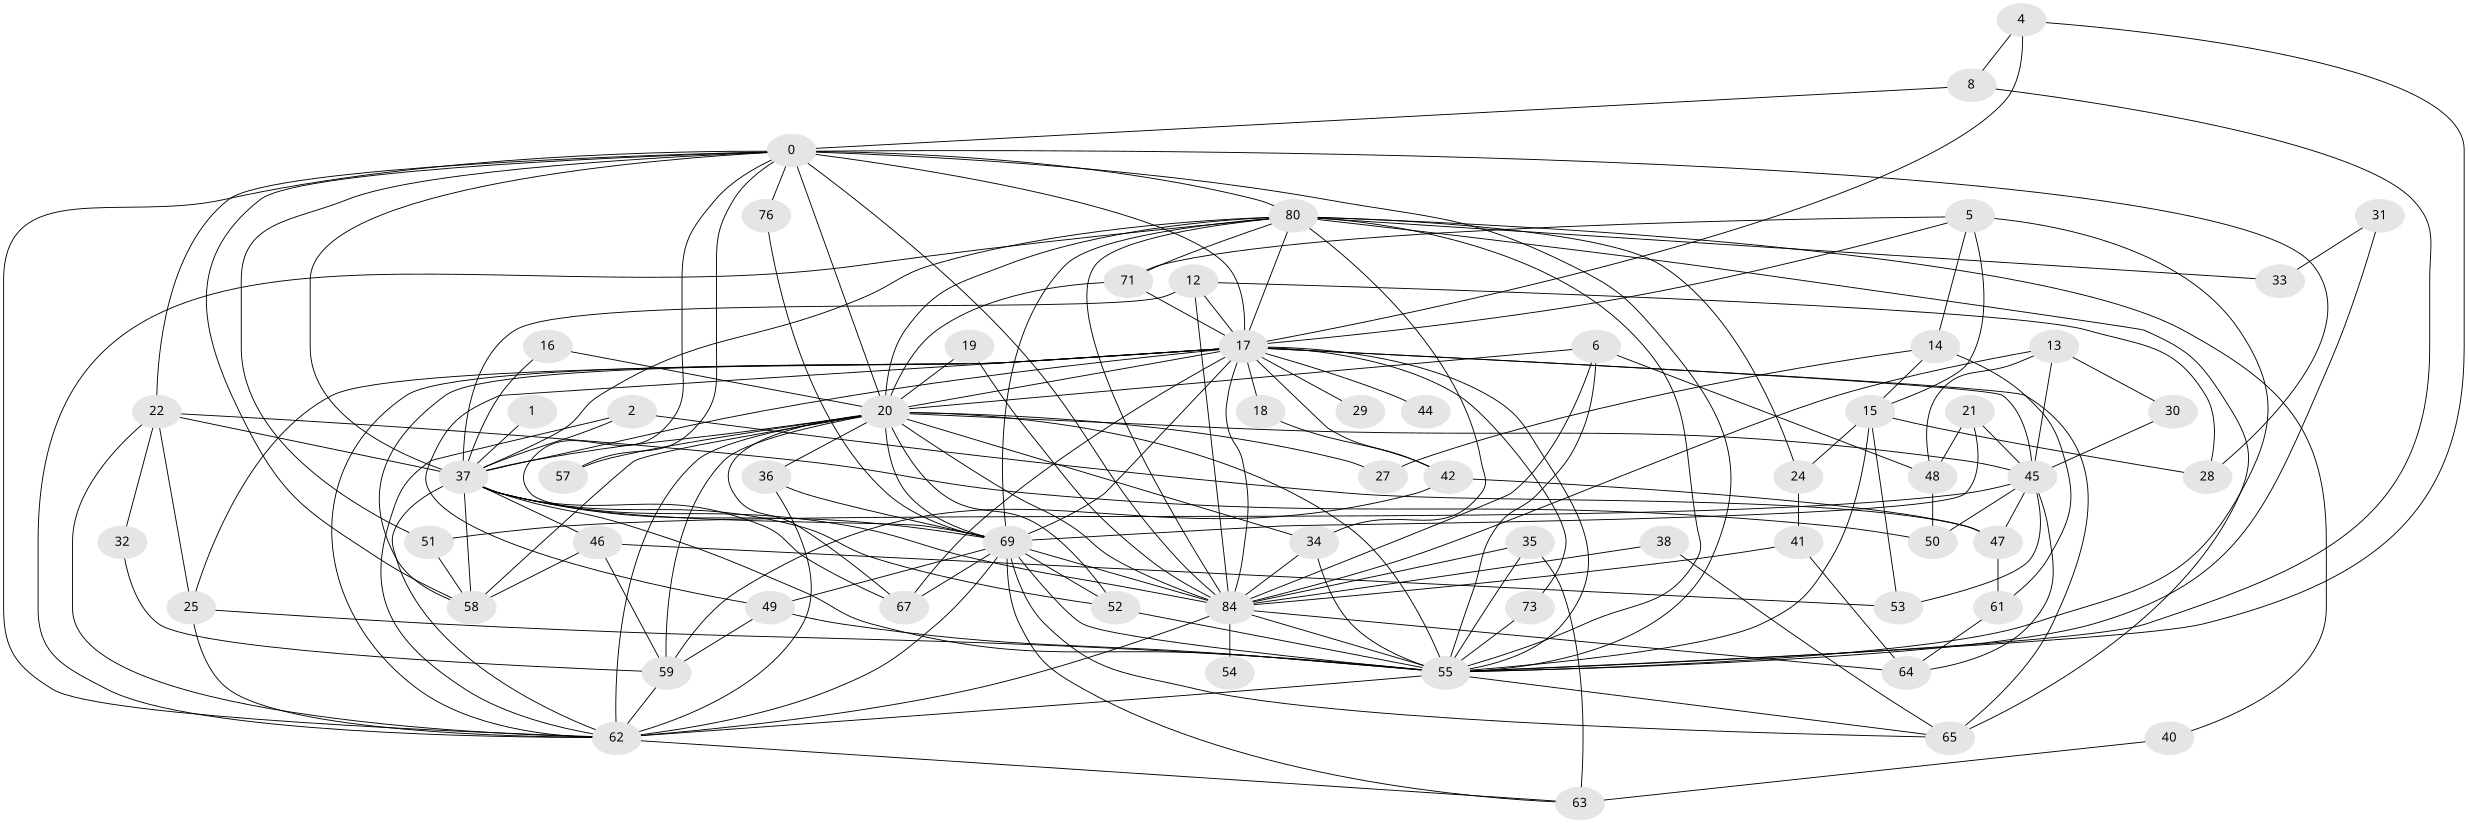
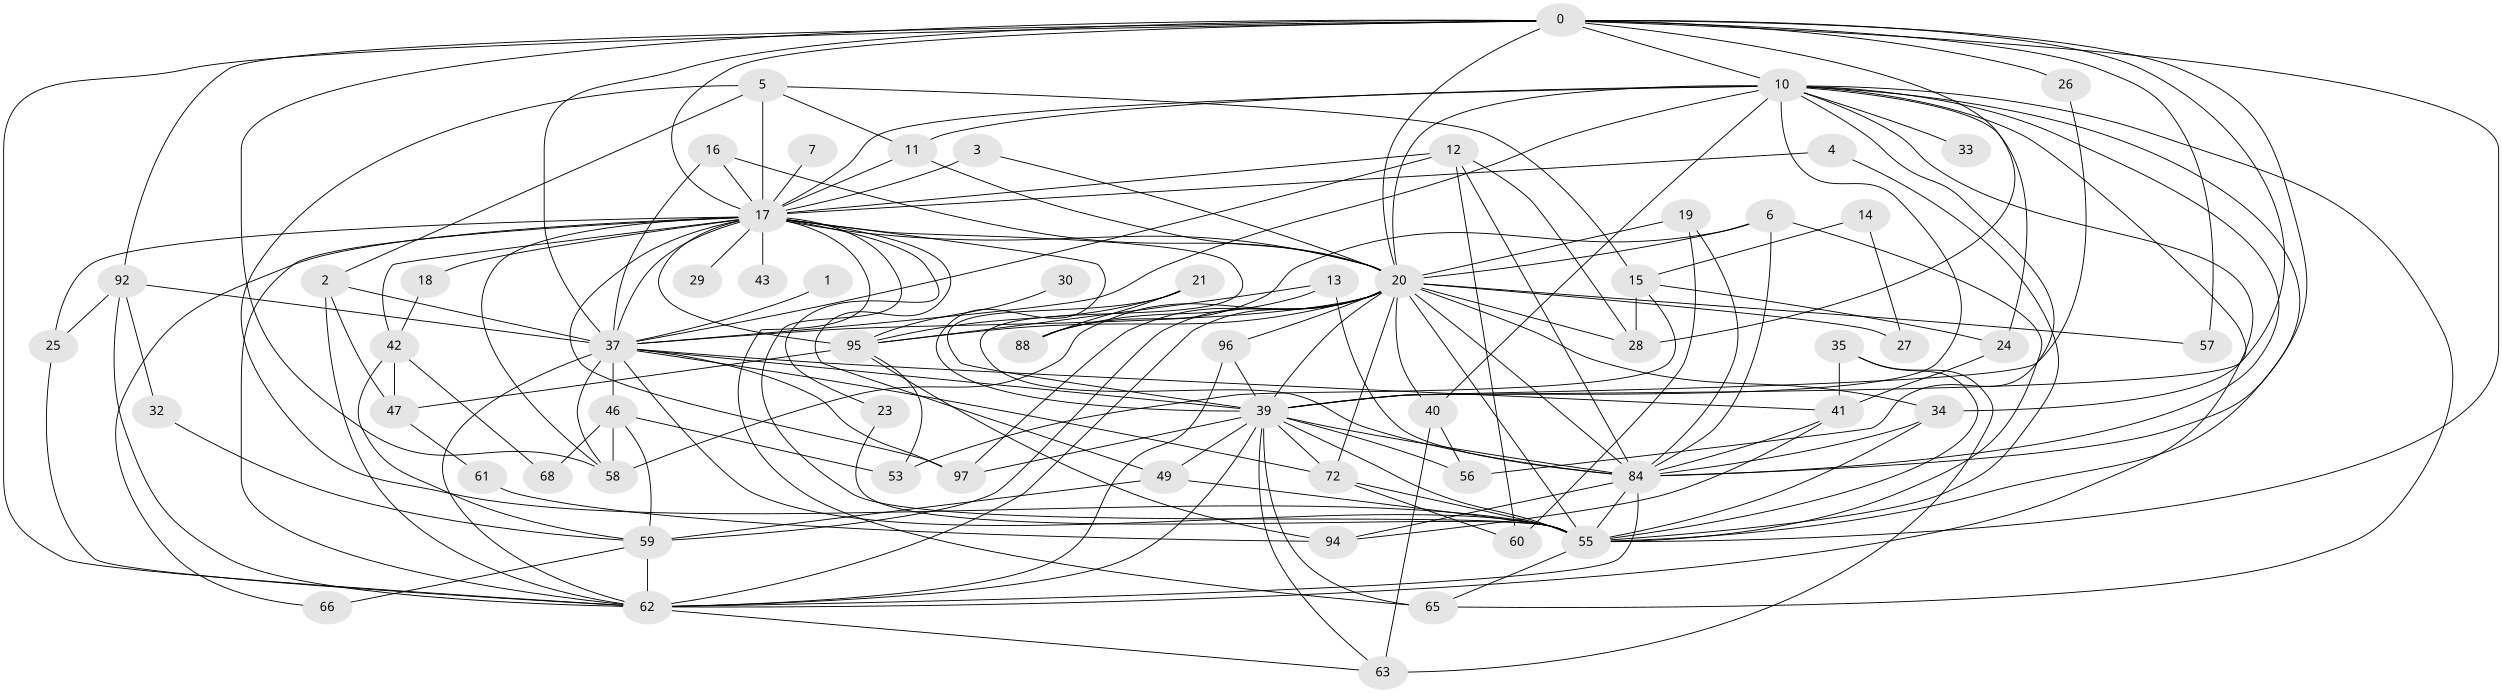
node "8": removed
node "7": added
node "3": added
edge "16" -- "17": added
node "76": label "76" -> "26"
node "80": label "80" -> "10"
node "31": removed
node "71": label "71" -> "11"
edge "5" -- "14": now "5" -- "2"
edge "20" -- "28": added
edge "20" -- "40": added
edge "13" -- "30": removed
node "22": label "22" -> "92"
node "44": label "44" -> "43"
edge "14" -- "61": removed
node "68": added
node "36": label "36" -> "96"
node "56": added
node "48": label "48" -> "88"
node "45": label "45" -> "95"
edge "37" -- "84": now "37" -- "41"
node "51": removed
node "69": label "69" -> "39"
node "60": added
node "38": removed
node "50": removed
edge "35" -- "84": now "35" -- "41"
node "66": added
node "67": label "67" -> "97"
node "52": label "52" -> "72"
node "73": label "73" -> "23"
edge "15" -- "55": removed
edge "25" -- "55": removed
node "54": removed
node "64": label "64" -> "94"
edge "55" -- "62": removed
